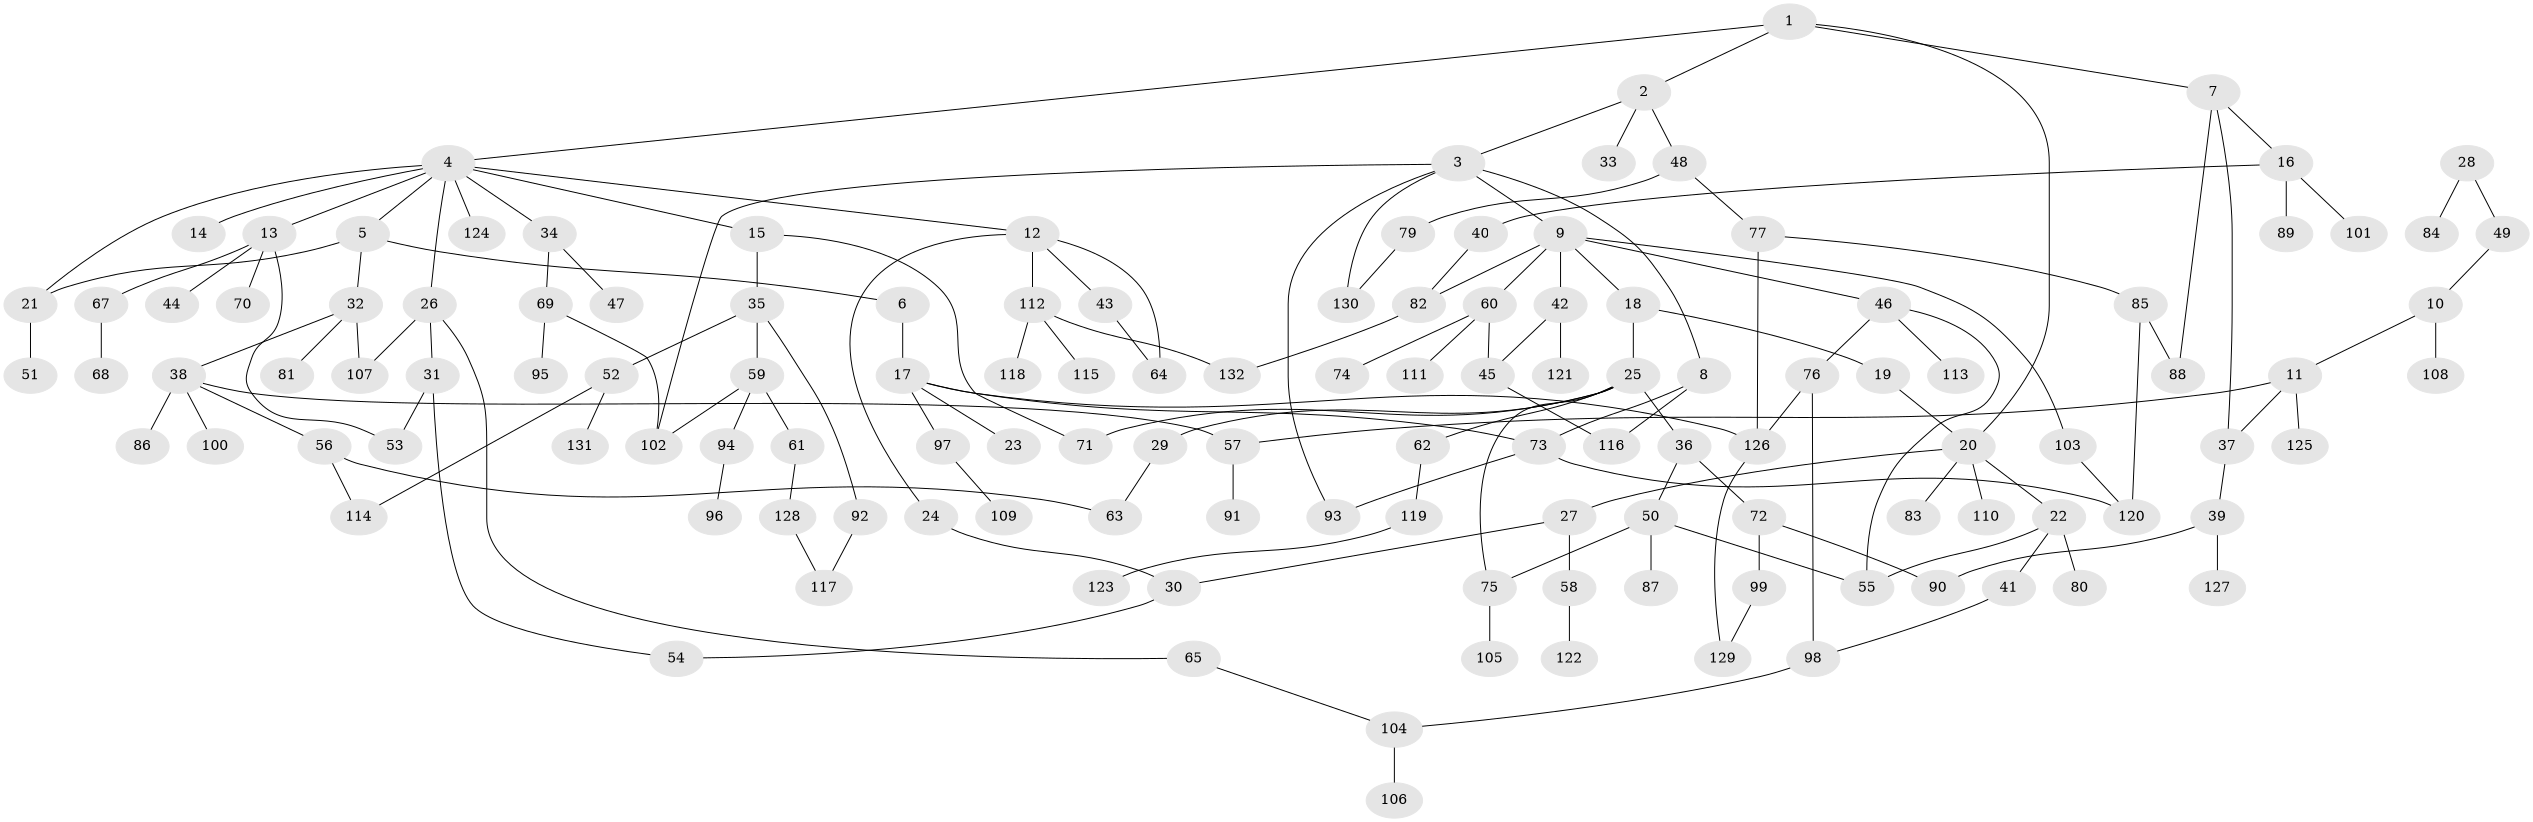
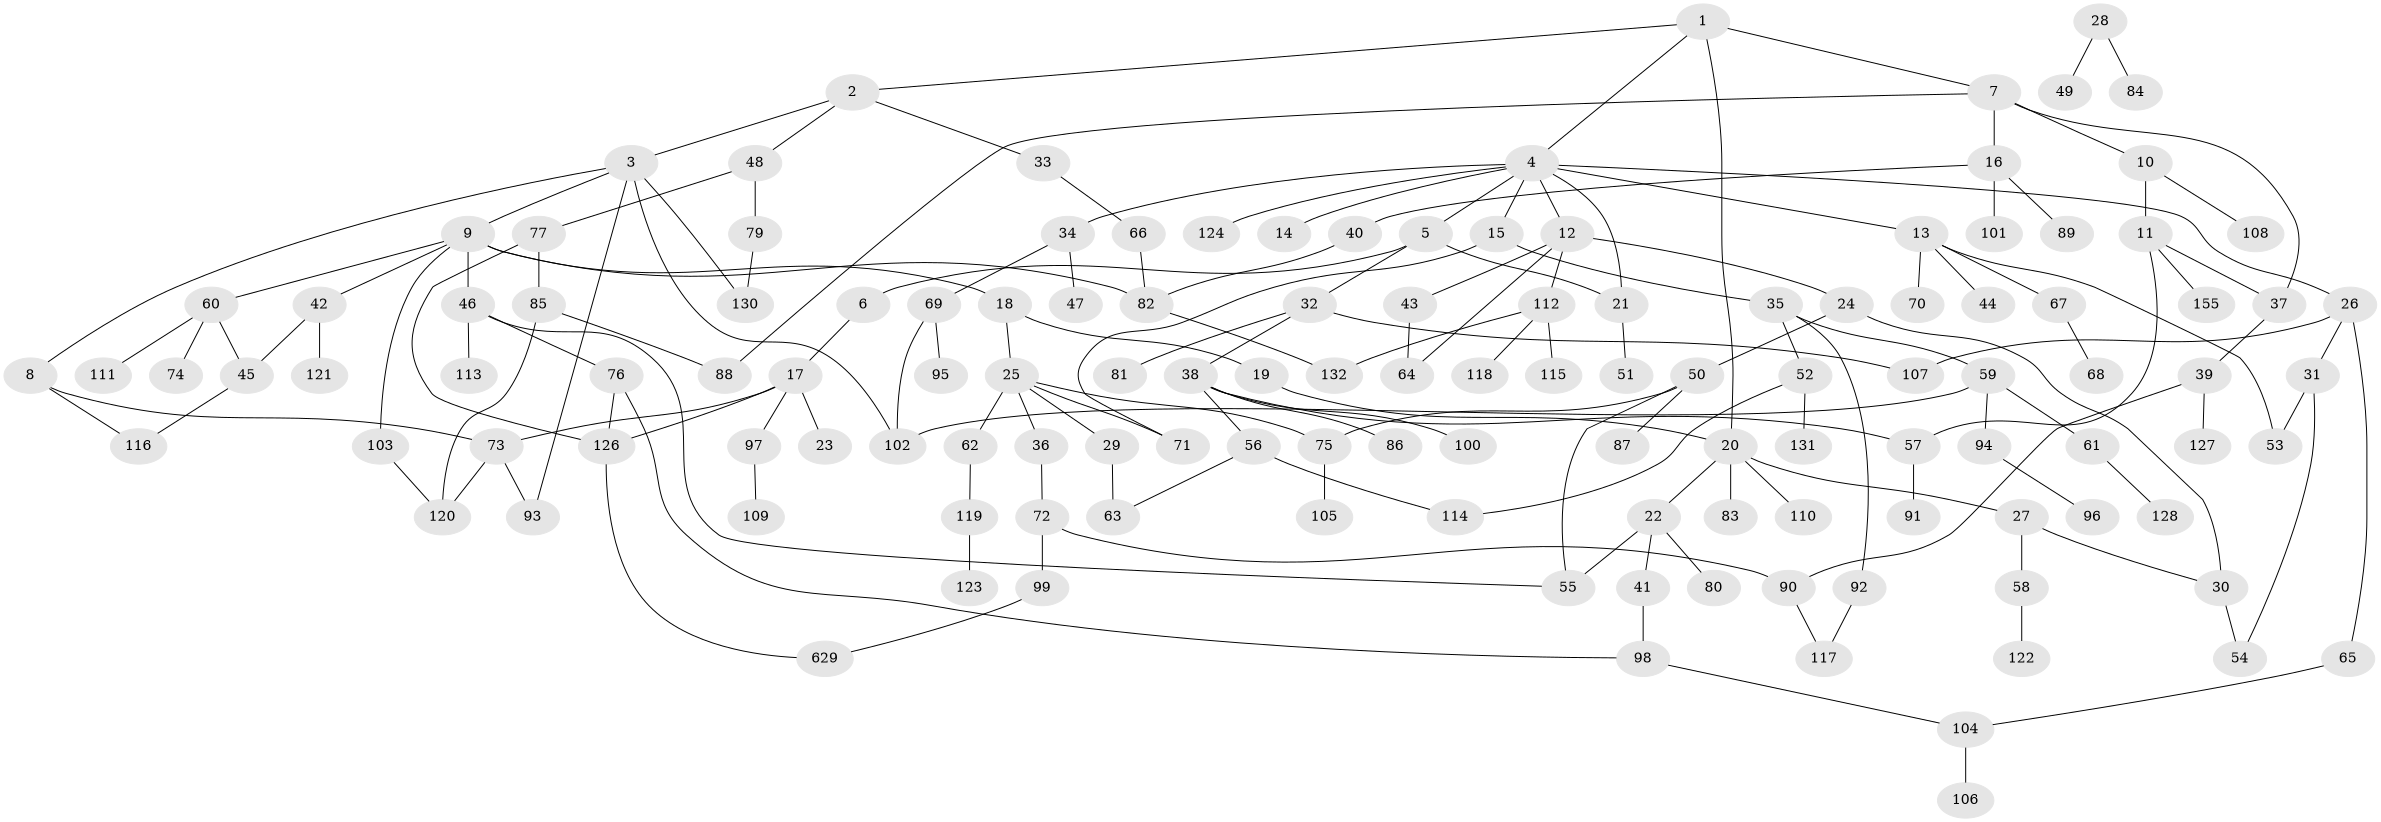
node "66": added
edge "49" -- "10": now "7" -- "10"
node "125": label "125" -> "155"
edge "36" -- "50": now "24" -- "50"
edge "128" -- "117": now "90" -- "117"
node "129": label "129" -> "629"
